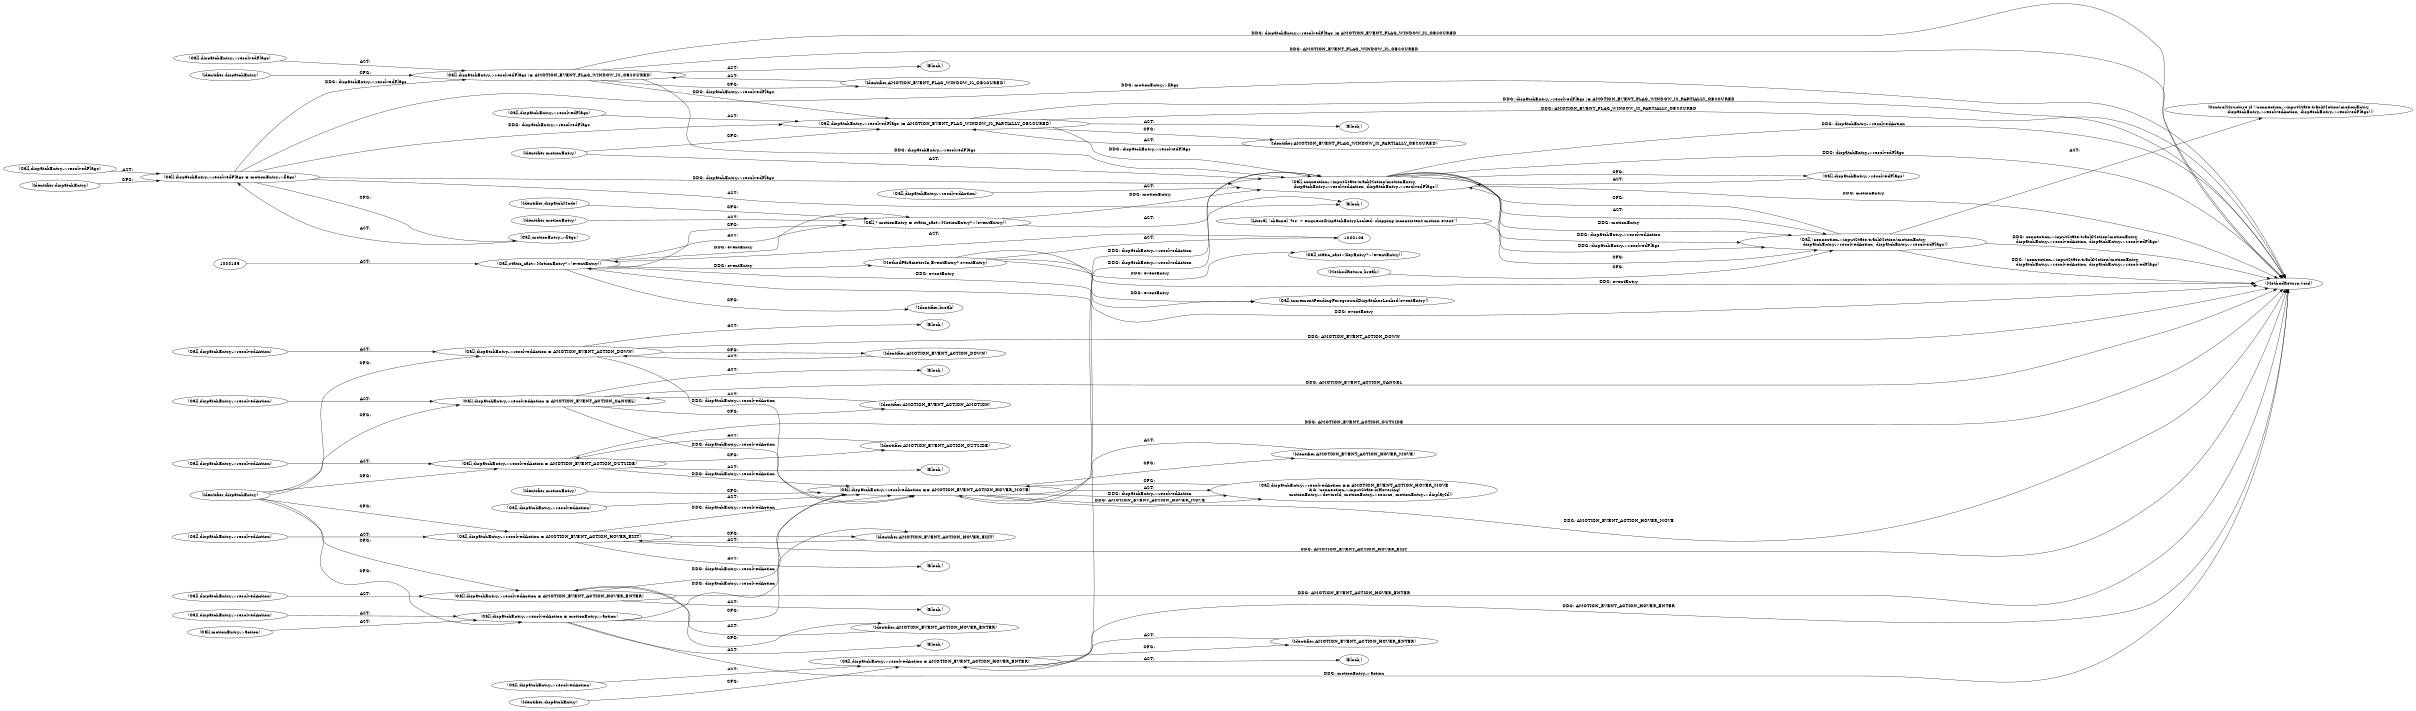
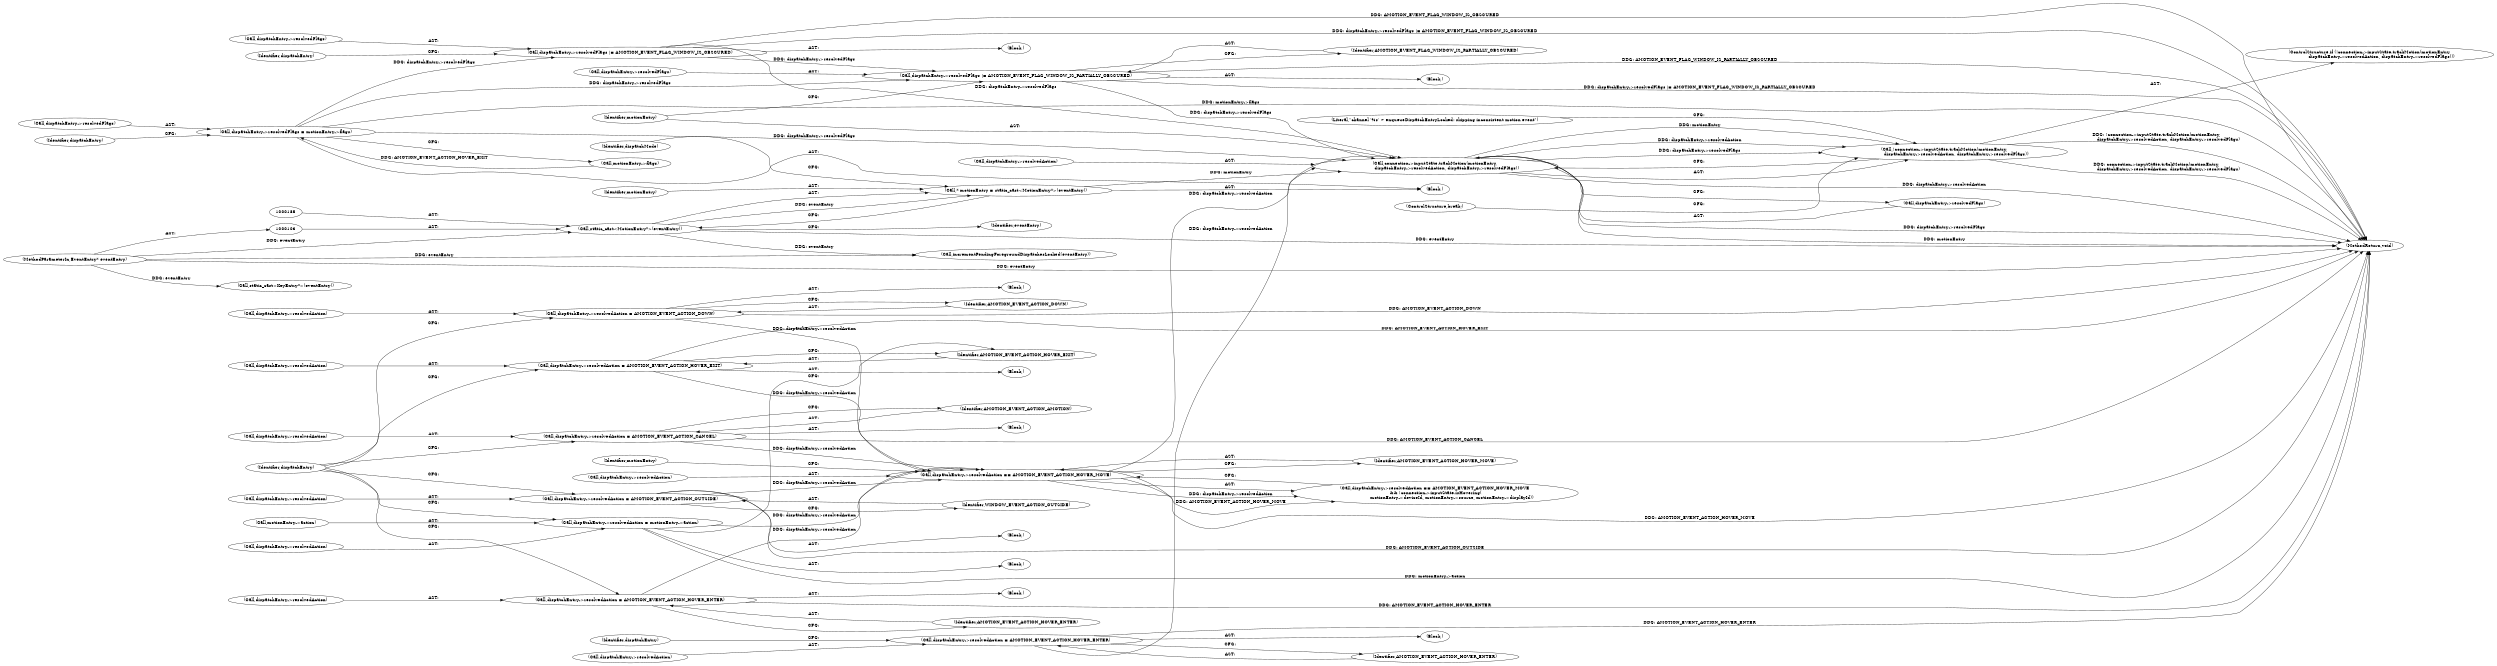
node "(Identifier,AMOTION_EVENT_FLAG_WINDOW_IS_OBSCURED)": removed
edge "(Call,motionEntry->flags)" -> "(Call,dispatchEntry->resolvedFlags = motionEntry->flags)": label "AST: " -> "DDG: AMOTION_EVENT_ACTION_HOVER_EXIT"
edge "(Call,static_cast<MotionEntry*>(eventEntry))" -> "(MethodParameterIn,EventEntry* eventEntry)": reversed
node "(MethodReturn,break;)": label "(MethodReturn,break;)" -> "(ControlStructure,break;)"
node "(Identifier,break)": label "(Identifier,break)" -> "(Identifier,eventEntry)"
node "(Identifier,AMOTION_EVENT_ACTION_OUTSIDE)": label "(Identifier,AMOTION_EVENT_ACTION_OUTSIDE)" -> "(Identifier,WINDOW_EVENT_ACTION_OUTSIDE)"
